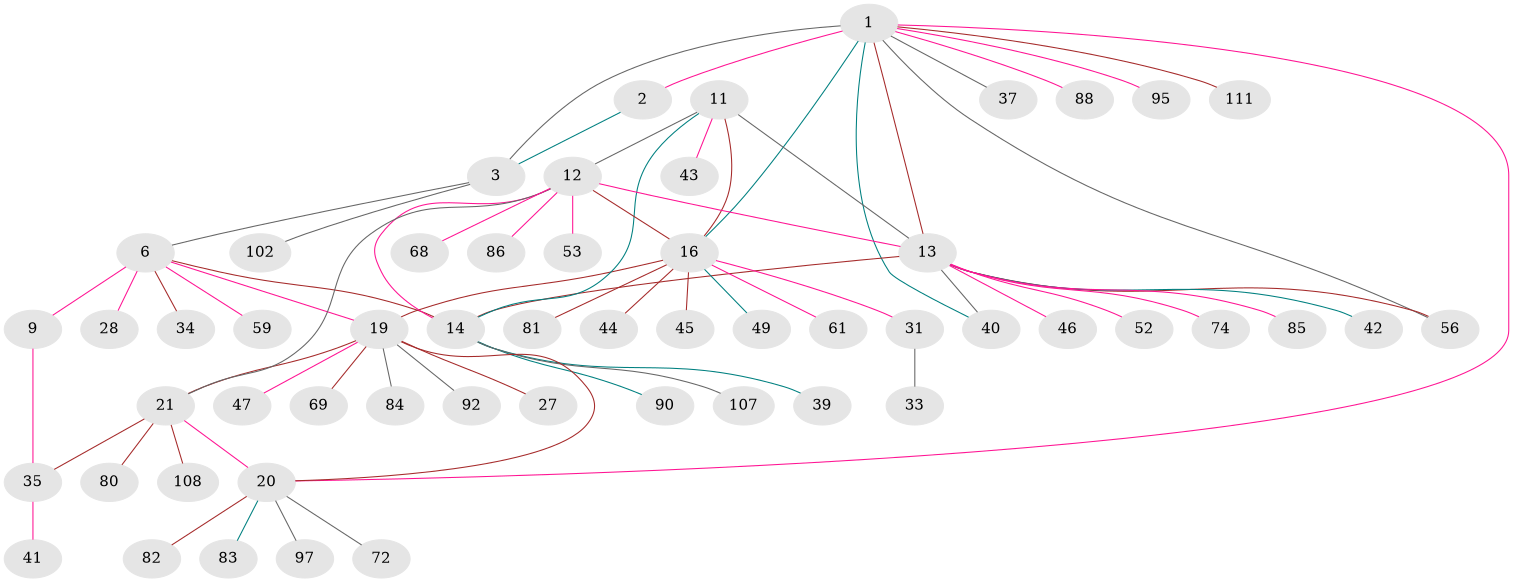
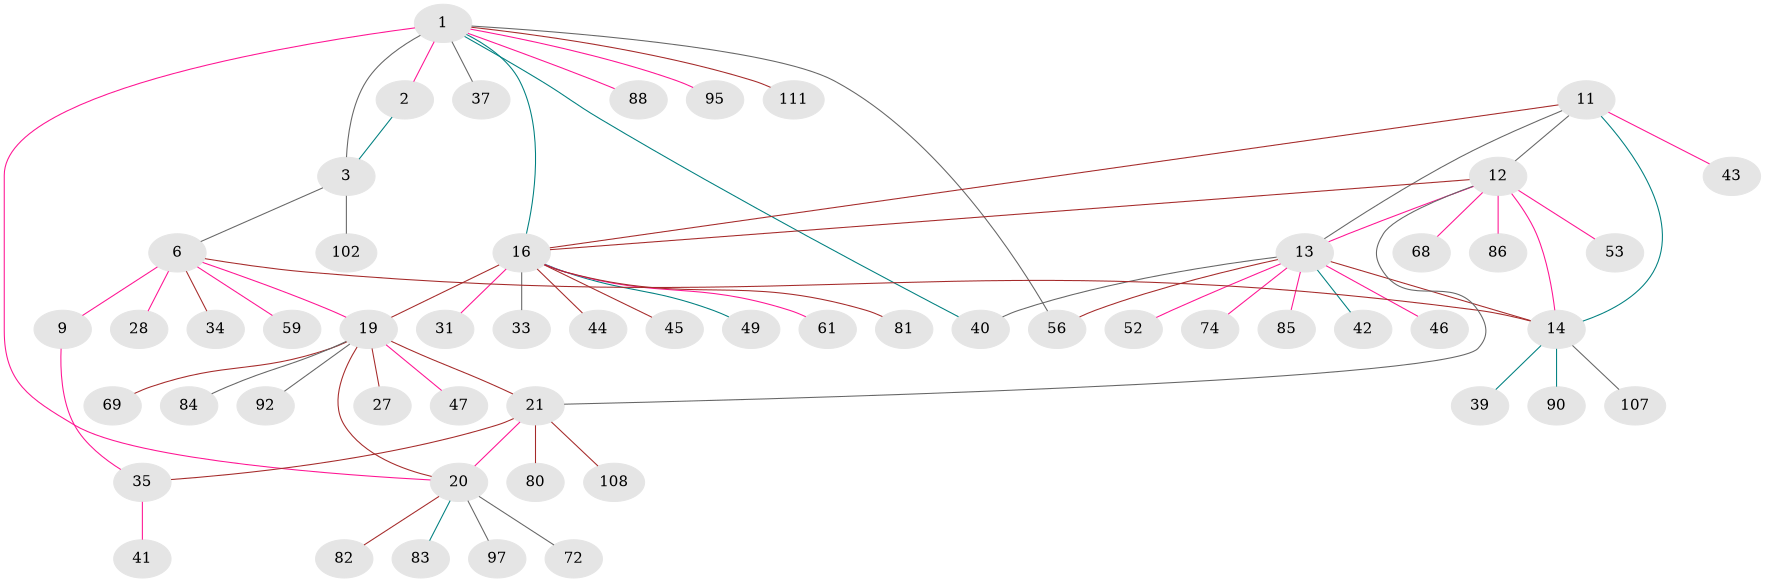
edge "1" -- "13": removed
edge "31" -- "33": now "16" -- "33"
